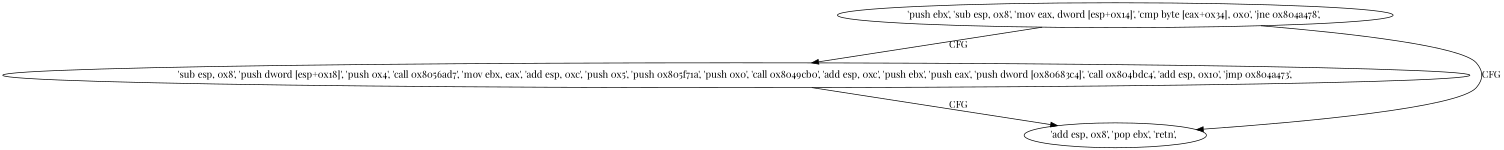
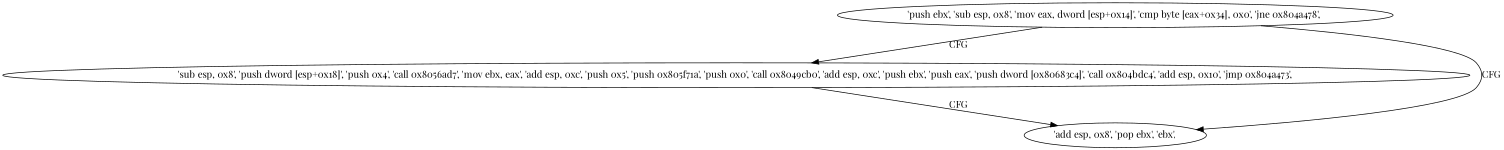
node "'add esp, 0x8', 'pop ebx', 'retn',": label "'add esp, 0x8', 'pop ebx', 'retn'," -> "'add esp, 0x8', 'pop ebx', 'ebx',"
